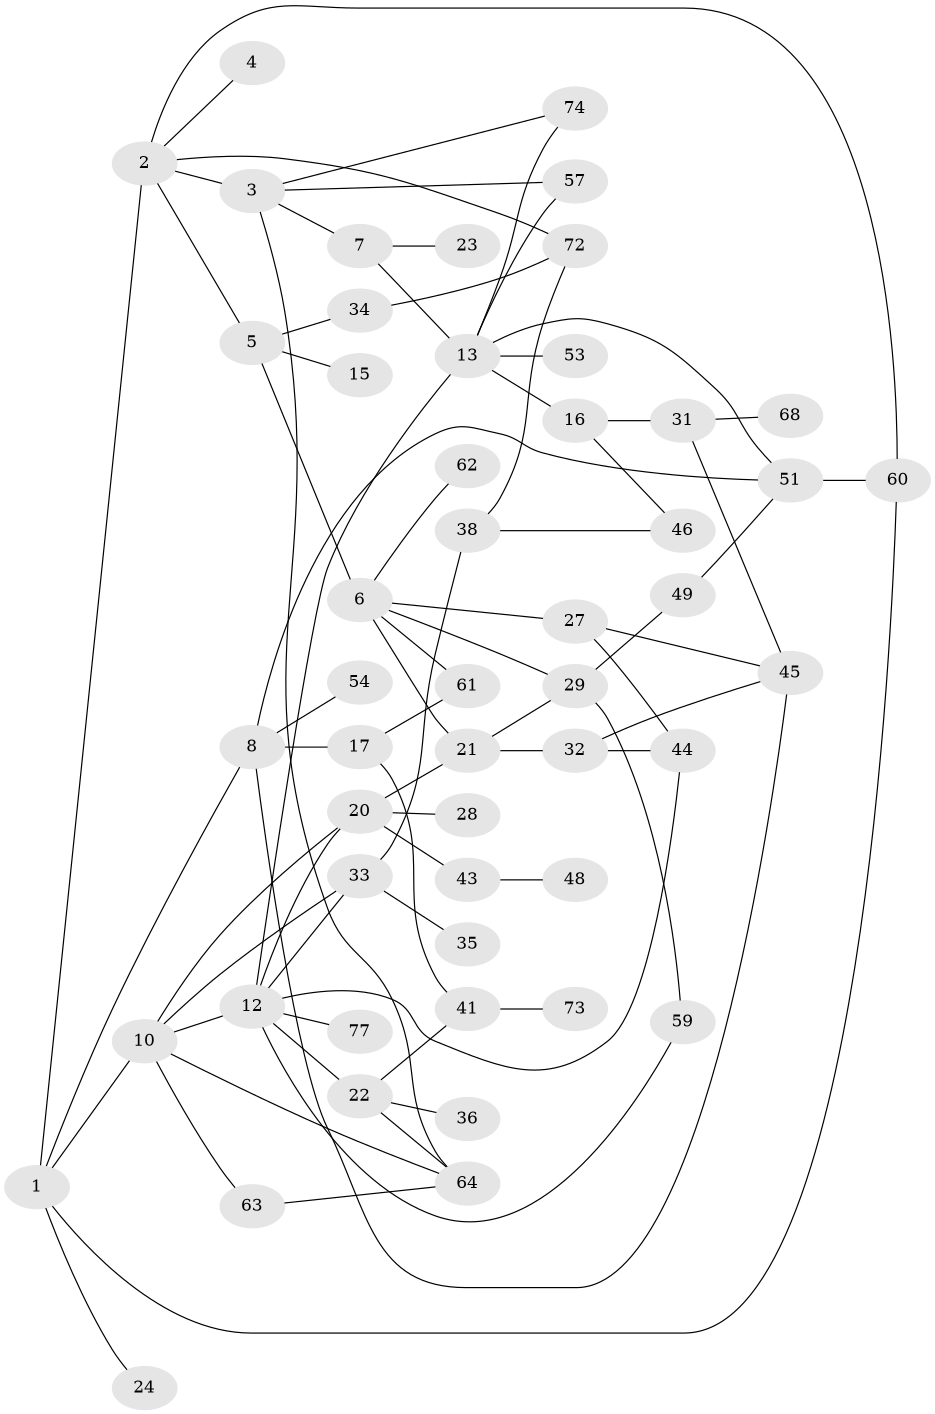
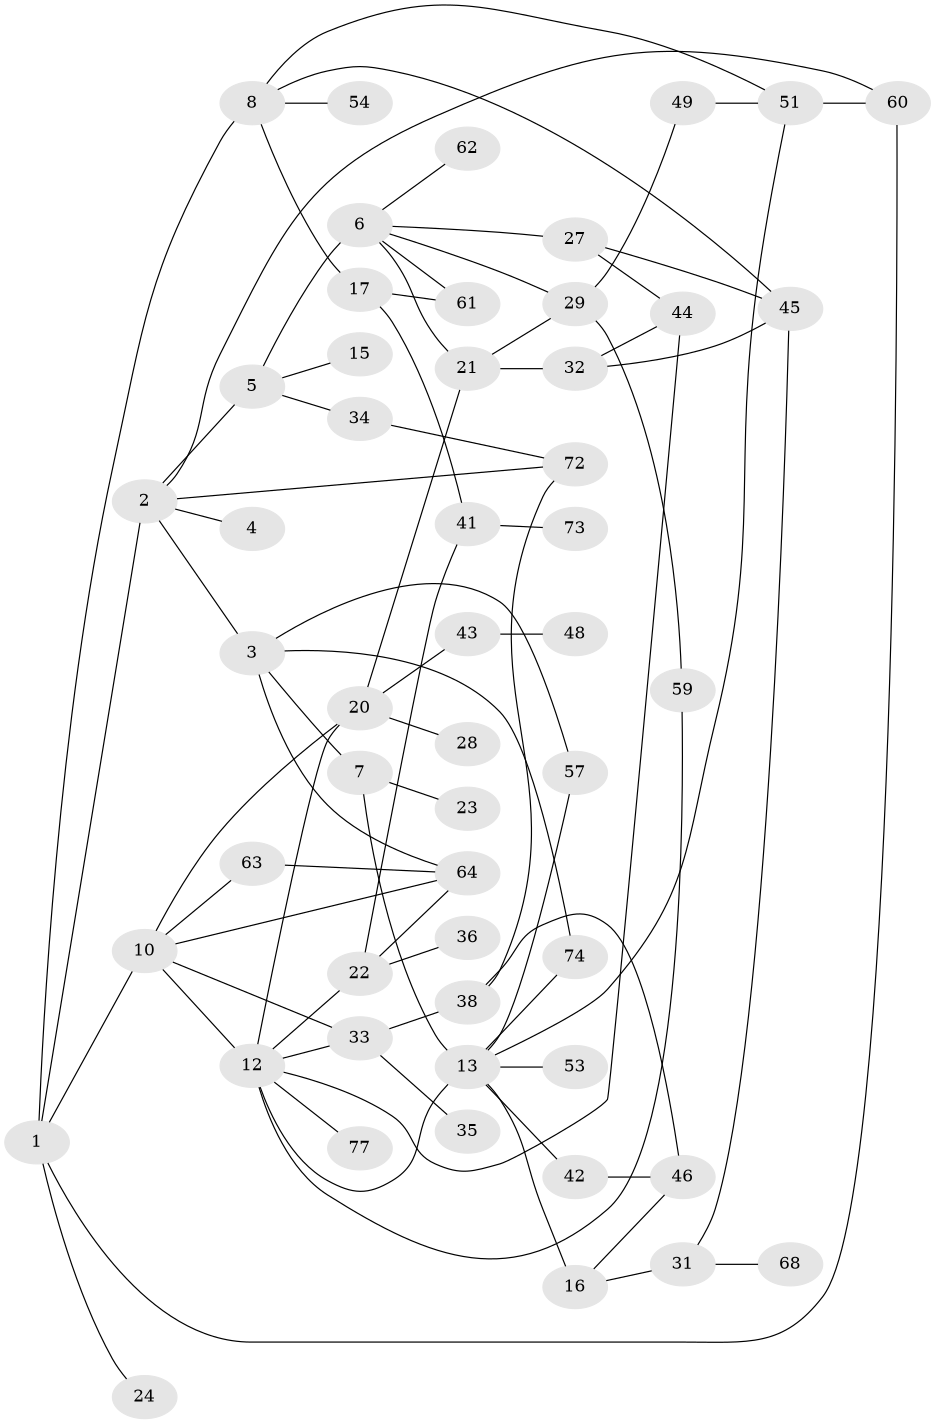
node "42": added
